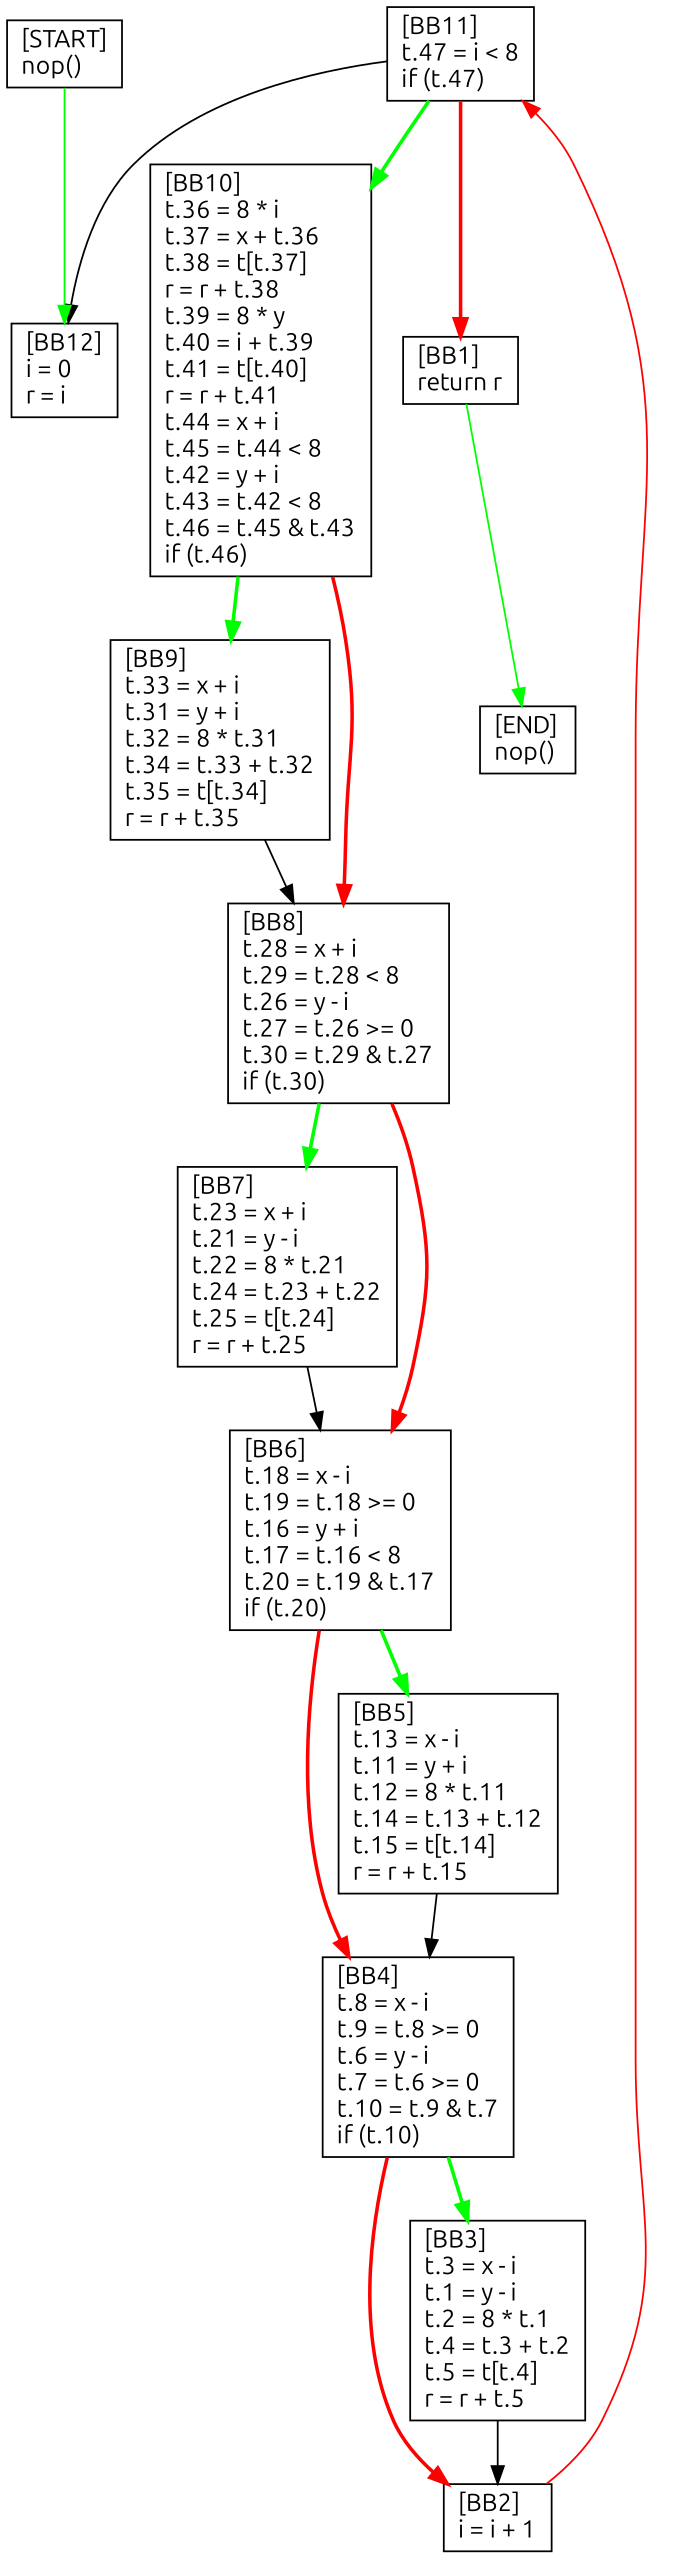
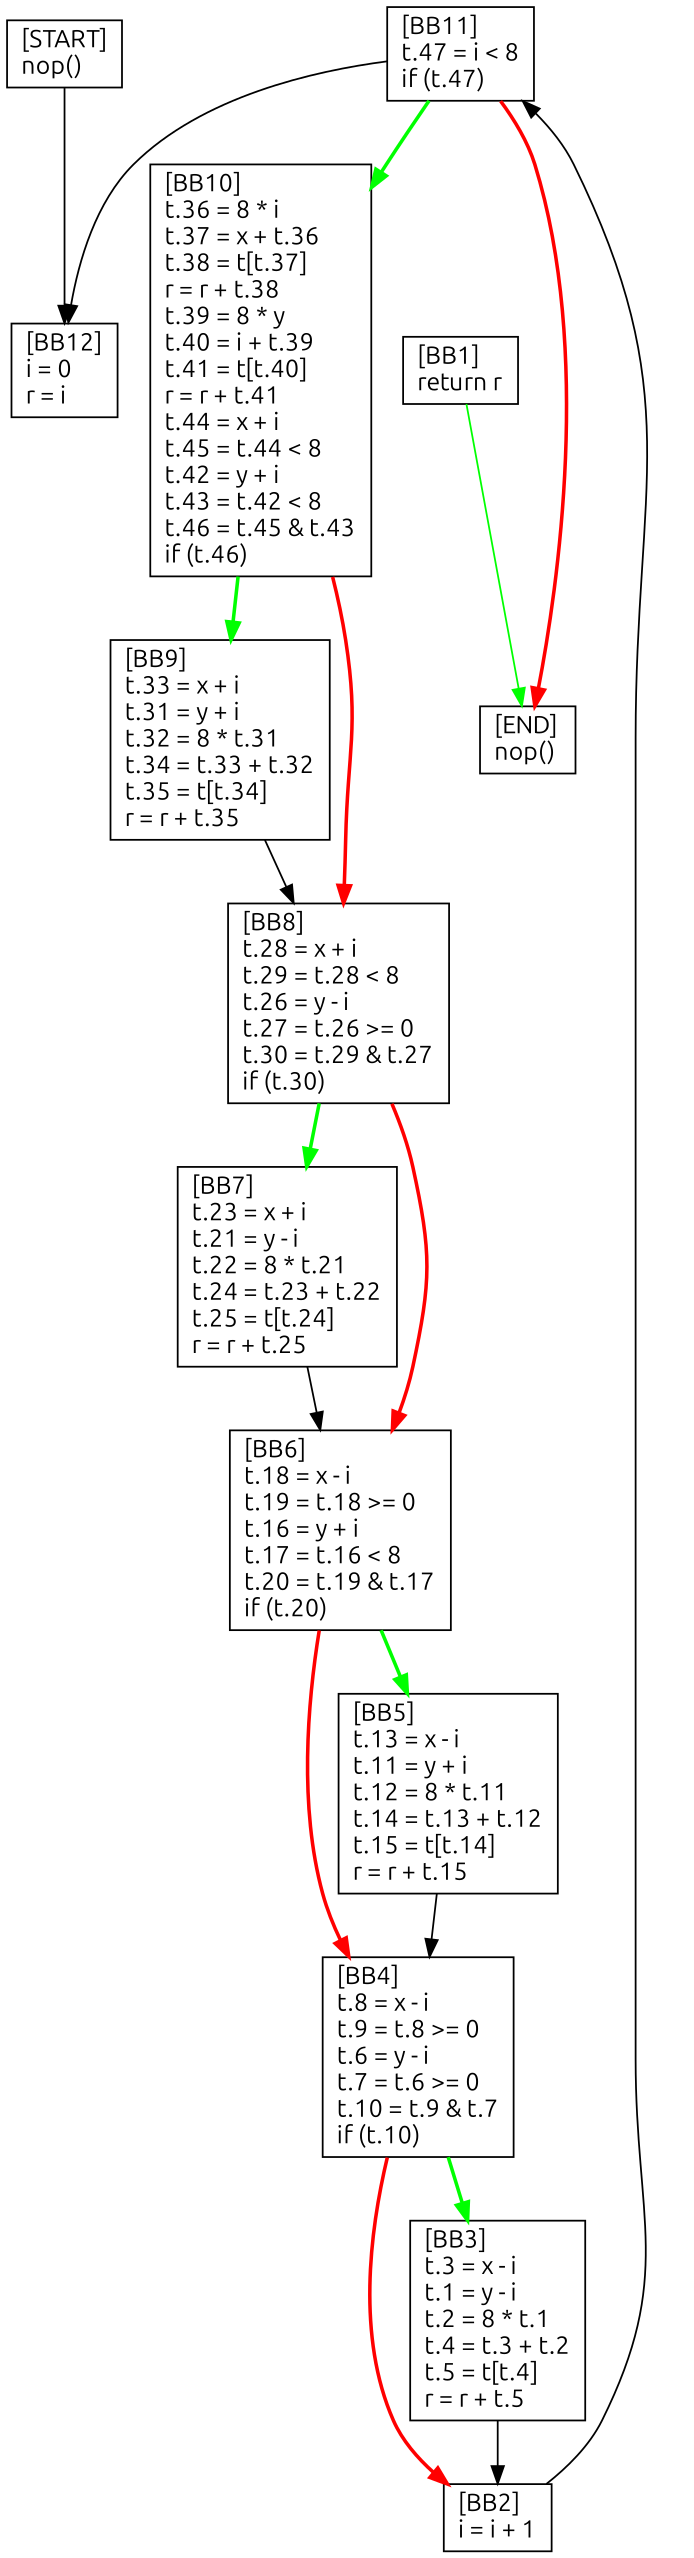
edge "[START] nop()" -> "[BB12] i = 0 r = i": color green -> black
edge "[BB11] t.47 = i < 8 if (t.47)" -> "[BB1] return r": now "[BB11] t.47 = i < 8 if (t.47)" -> "[END] nop()"
edge "[BB2] i = i + 1" -> "[BB11] t.47 = i < 8 if (t.47)": color red -> black
